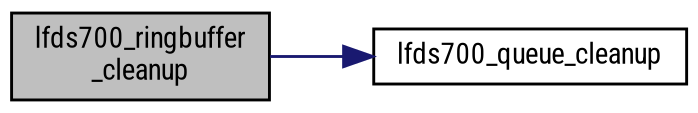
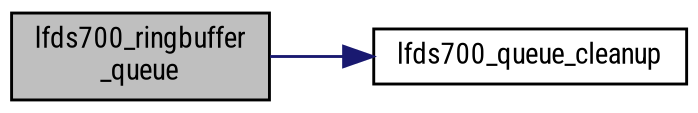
node "lfds700_ringbuffer _cleanup": label "lfds700_ringbuffer _cleanup" -> "lfds700_ringbuffer _queue"
